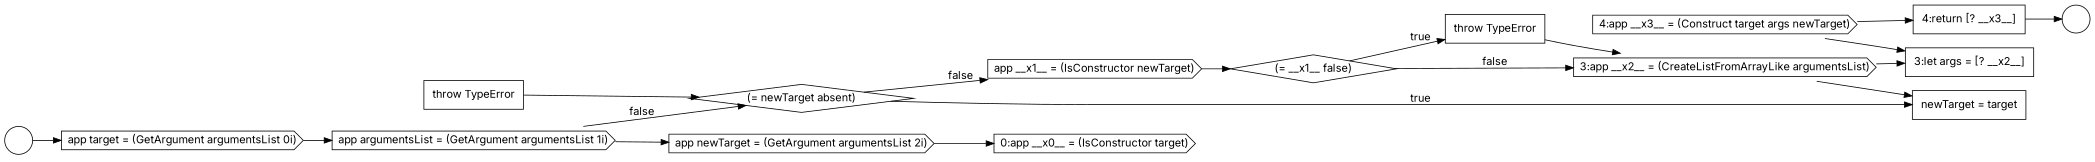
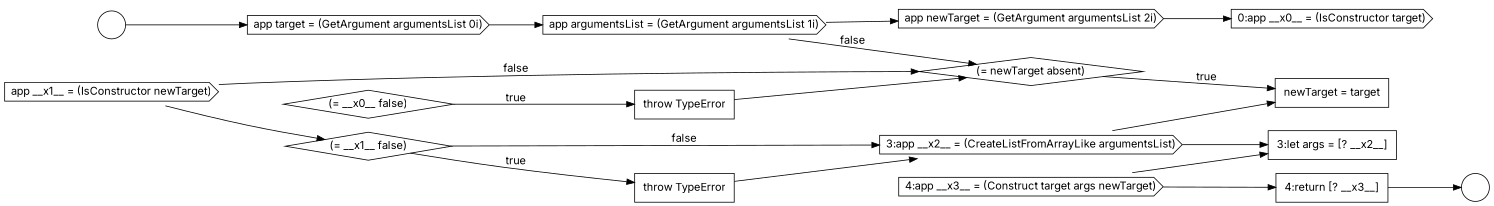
edge "(= newTarget absent)" -> "app __x1__ = (IsConstructor newTarget)": reversed
node "(= __x0__ false)": added
